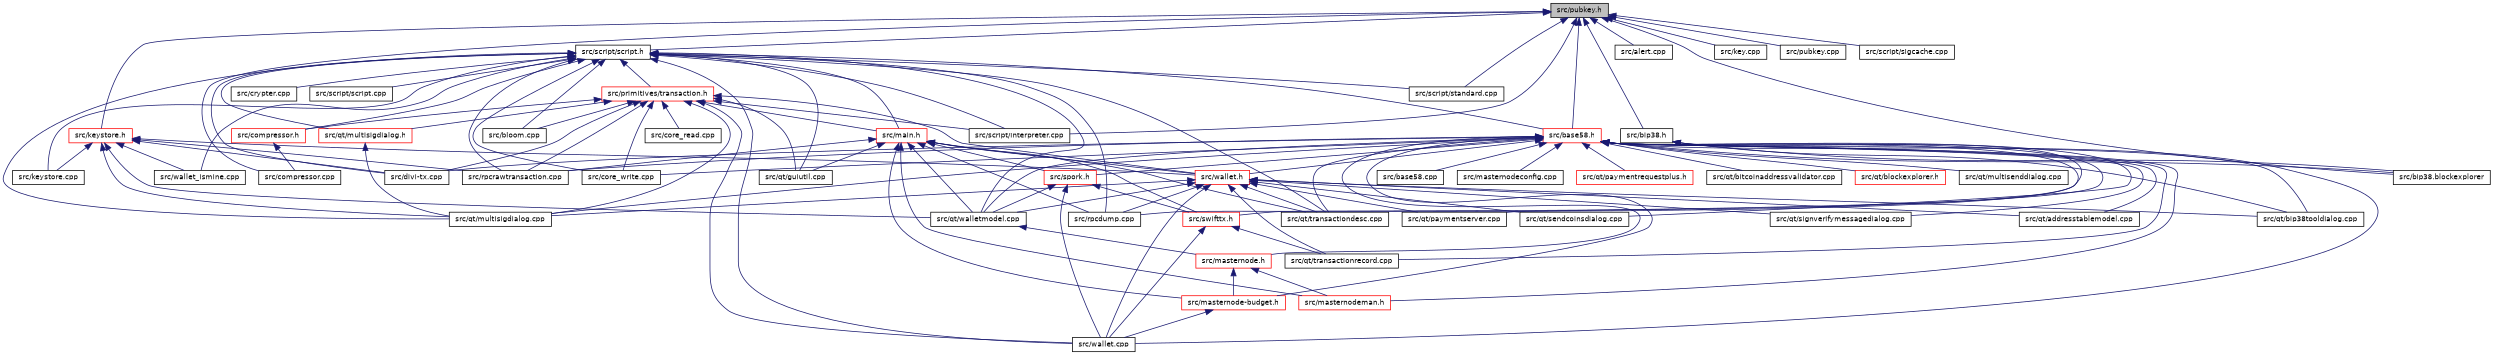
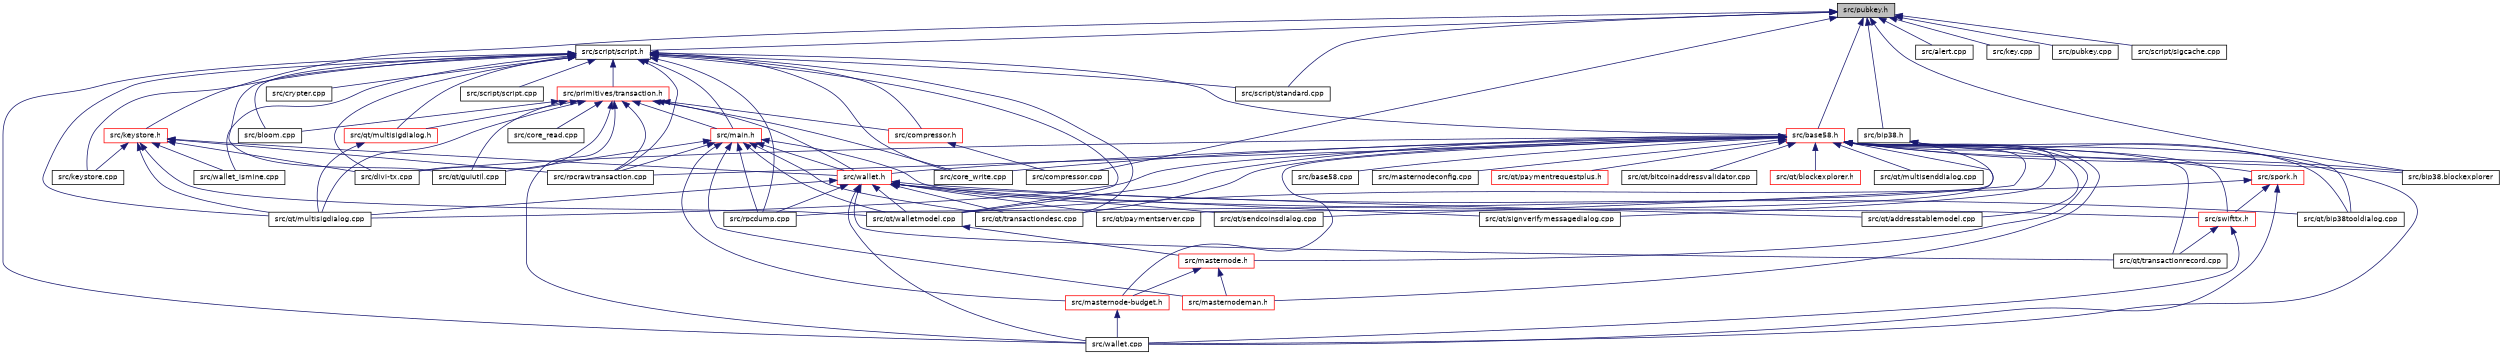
node "src/script/interpreter.cpp": removed
edge "src/spork.h" -> "src/main.h": removed
